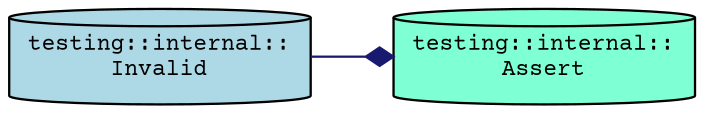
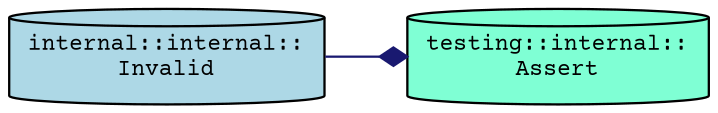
node "testing::internal:: Invalid": label "testing::internal:: Invalid" -> "internal::internal:: Invalid"
